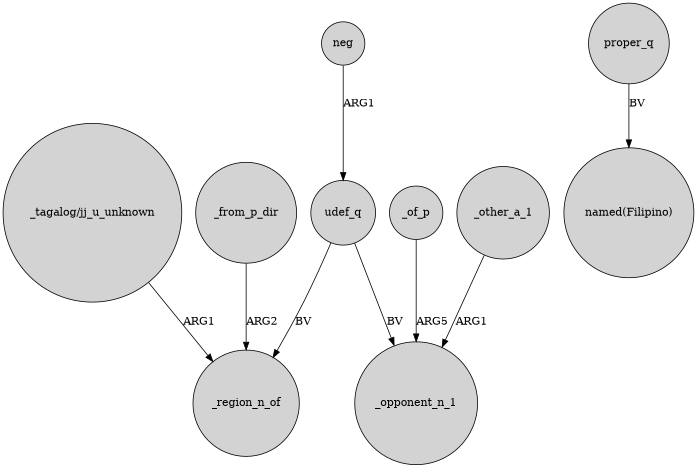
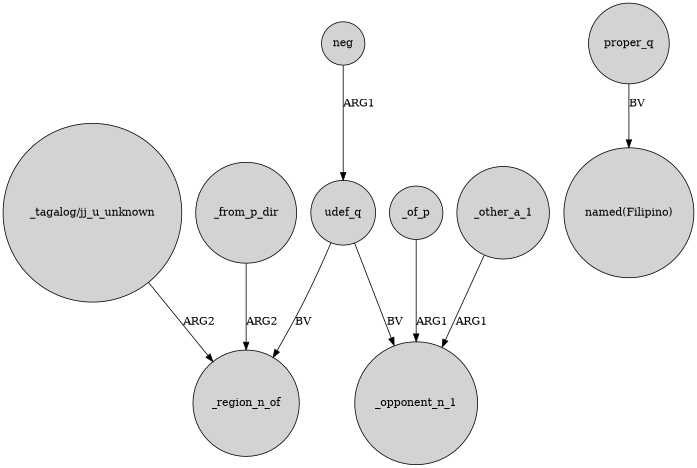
edge "_tagalog/jj_u_unknown" -> "_region_n_of": label "ARG1" -> "ARG2"
edge "_of_p" -> "_opponent_n_1": label "ARG5" -> "ARG1"
